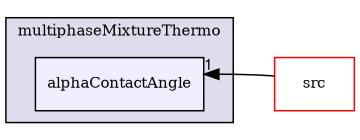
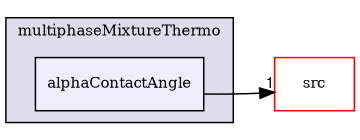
edge "src" -> "alphaContactAngle": reversed
